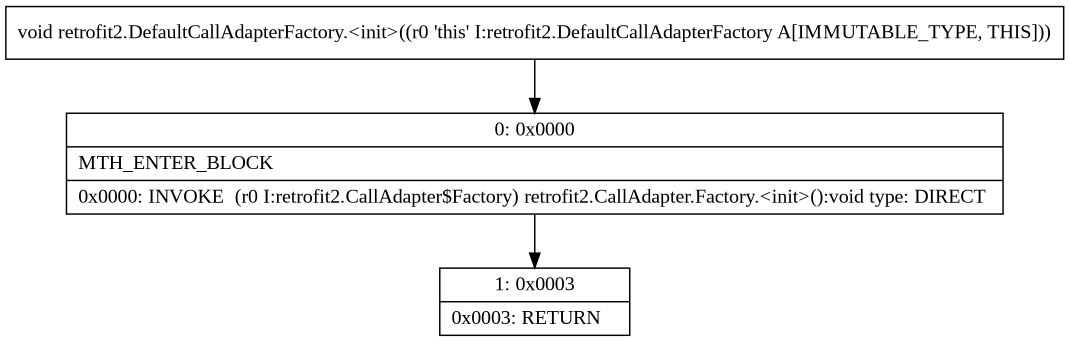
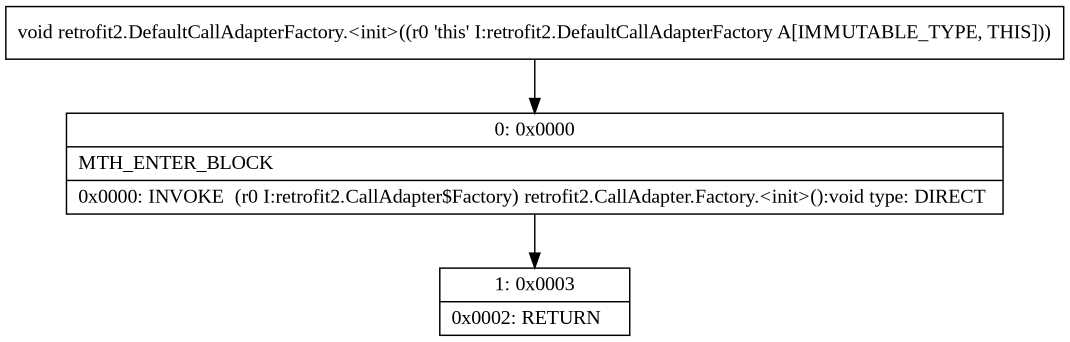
node "1: 0x0003": text "0x0003: RETURN" -> "0x0002: RETURN"
